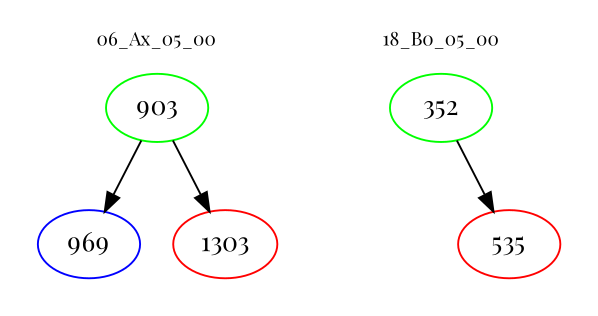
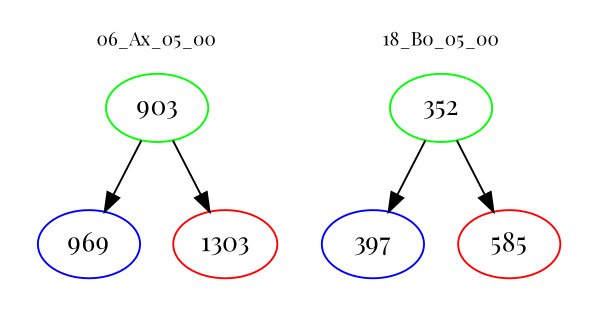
node "397": added
node "535": label "535" -> "585"
